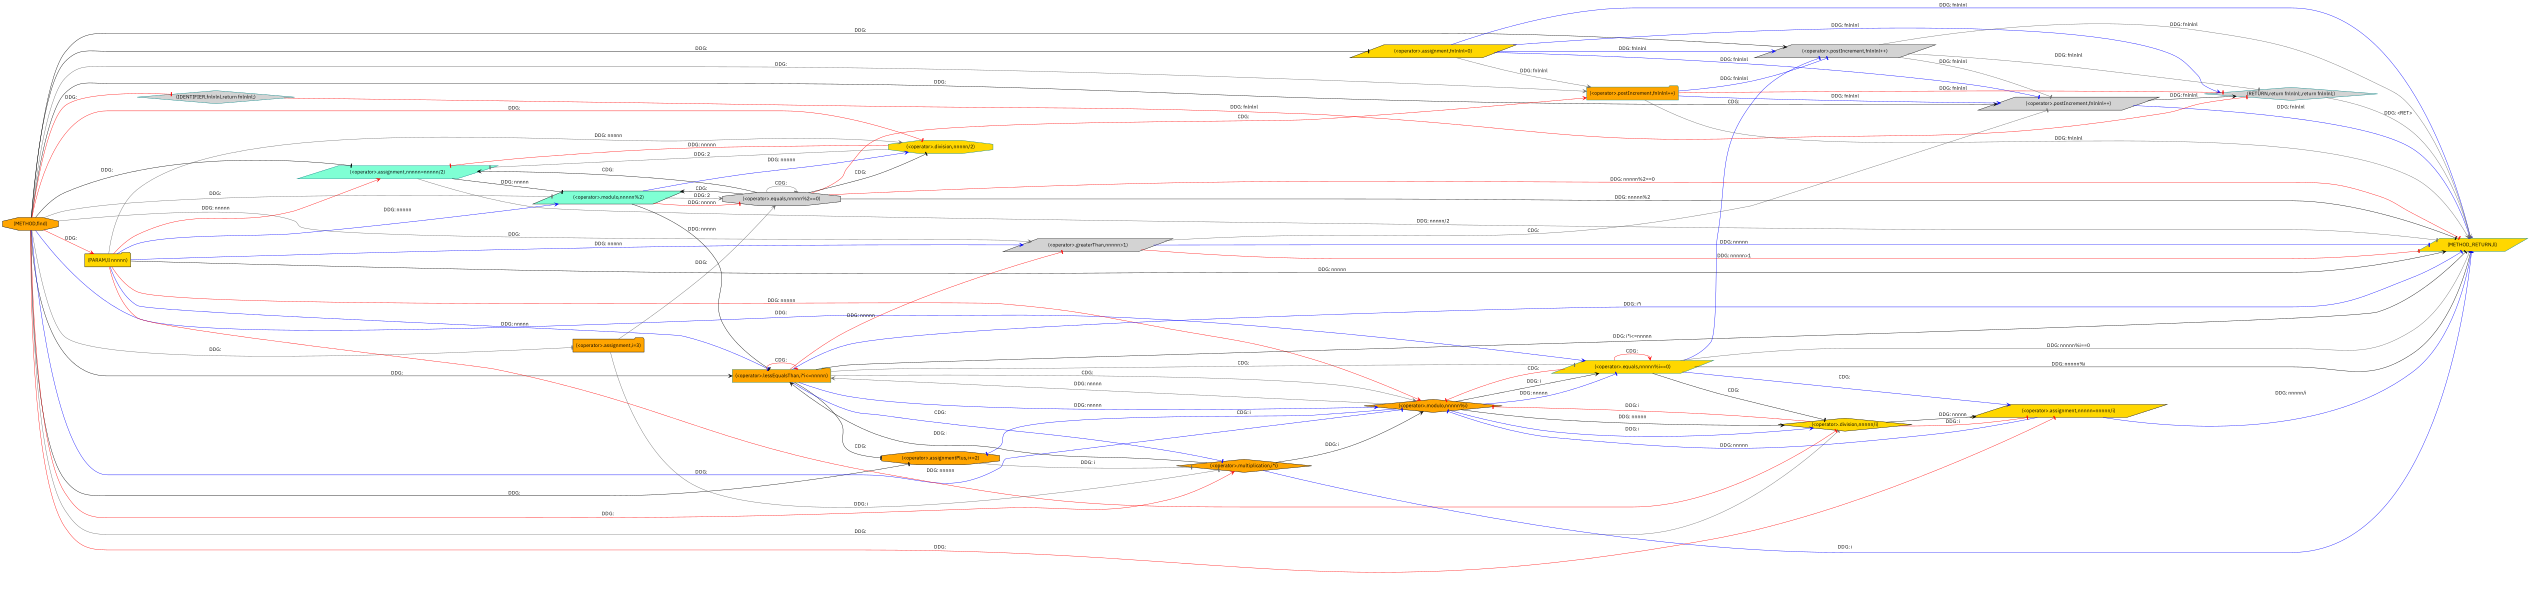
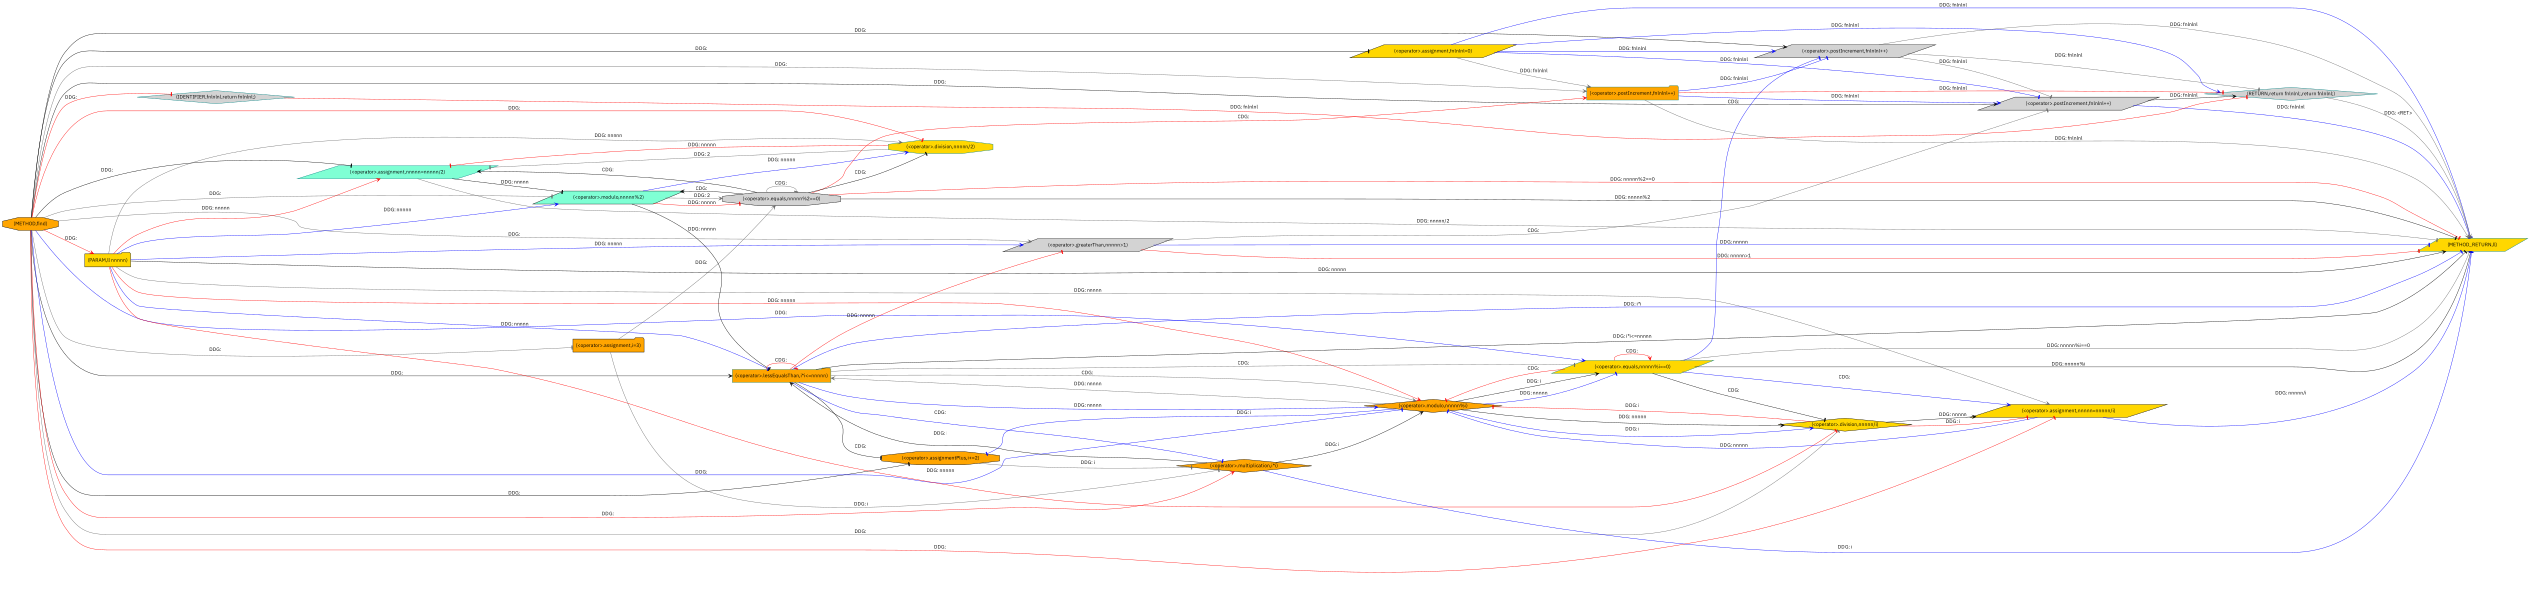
edge "(PARAM,ll nnnnn)" -> "(<operator>.assignment,nnnnn=nnnnn/i)": added, label "DDG: nnnnn"
edge "(<operator>.modulo,nnnnn%i)" -> "(<operator>.assignmentPlus,i+=2)": label "CDG: i" -> "DDG: i"
